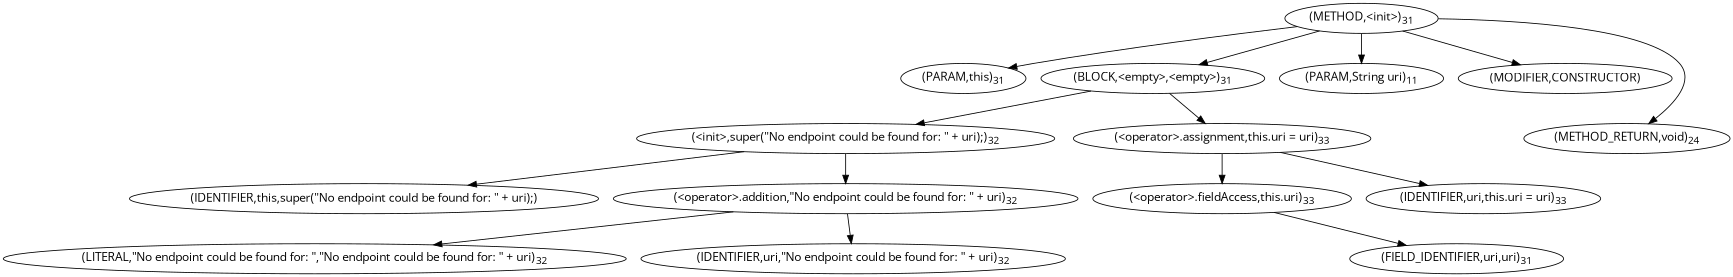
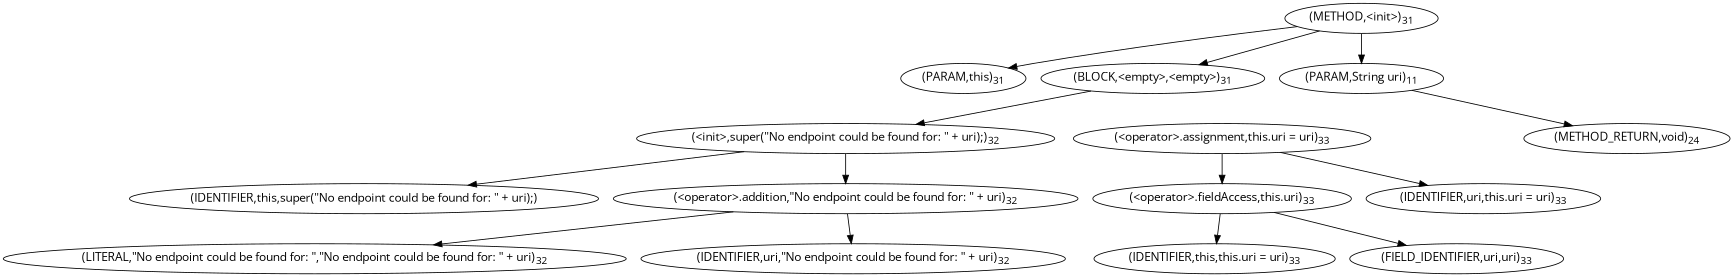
edge "(METHOD,<init>)" -> "(METHOD_RETURN,void)": now "(PARAM,String uri)" -> "(METHOD_RETURN,void)"
node "(MODIFIER,CONSTRUCTOR)": removed
edge "(BLOCK,<empty>,<empty>)" -> "(<operator>.assignment,this.uri = uri)": removed
node "(FIELD_IDENTIFIER,uri,uri)": text "31" -> "33"
node "(IDENTIFIER,this,this.uri = uri)": added
